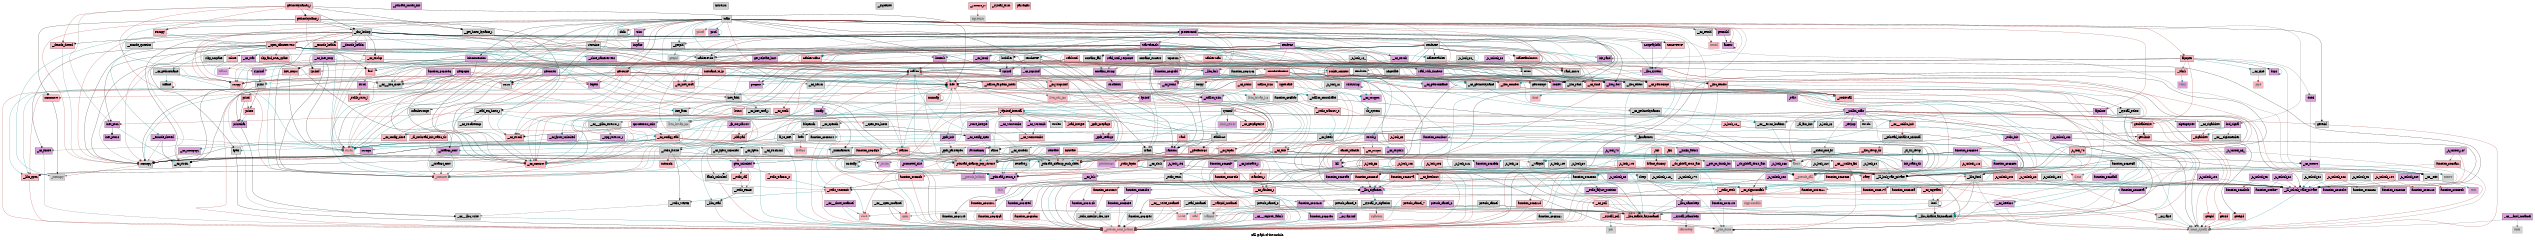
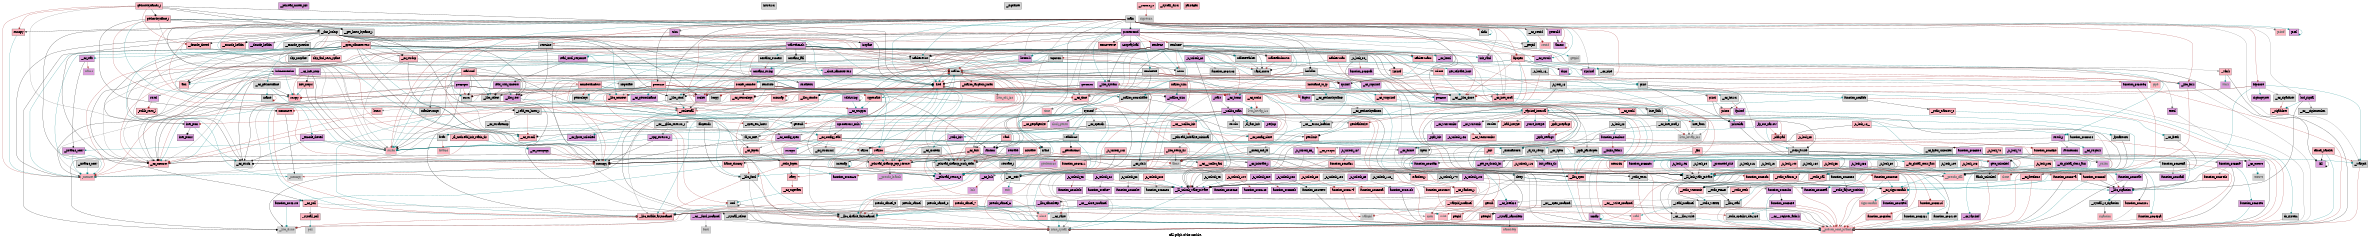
edge "fdpclose" -> "__GI___libc_close": added
